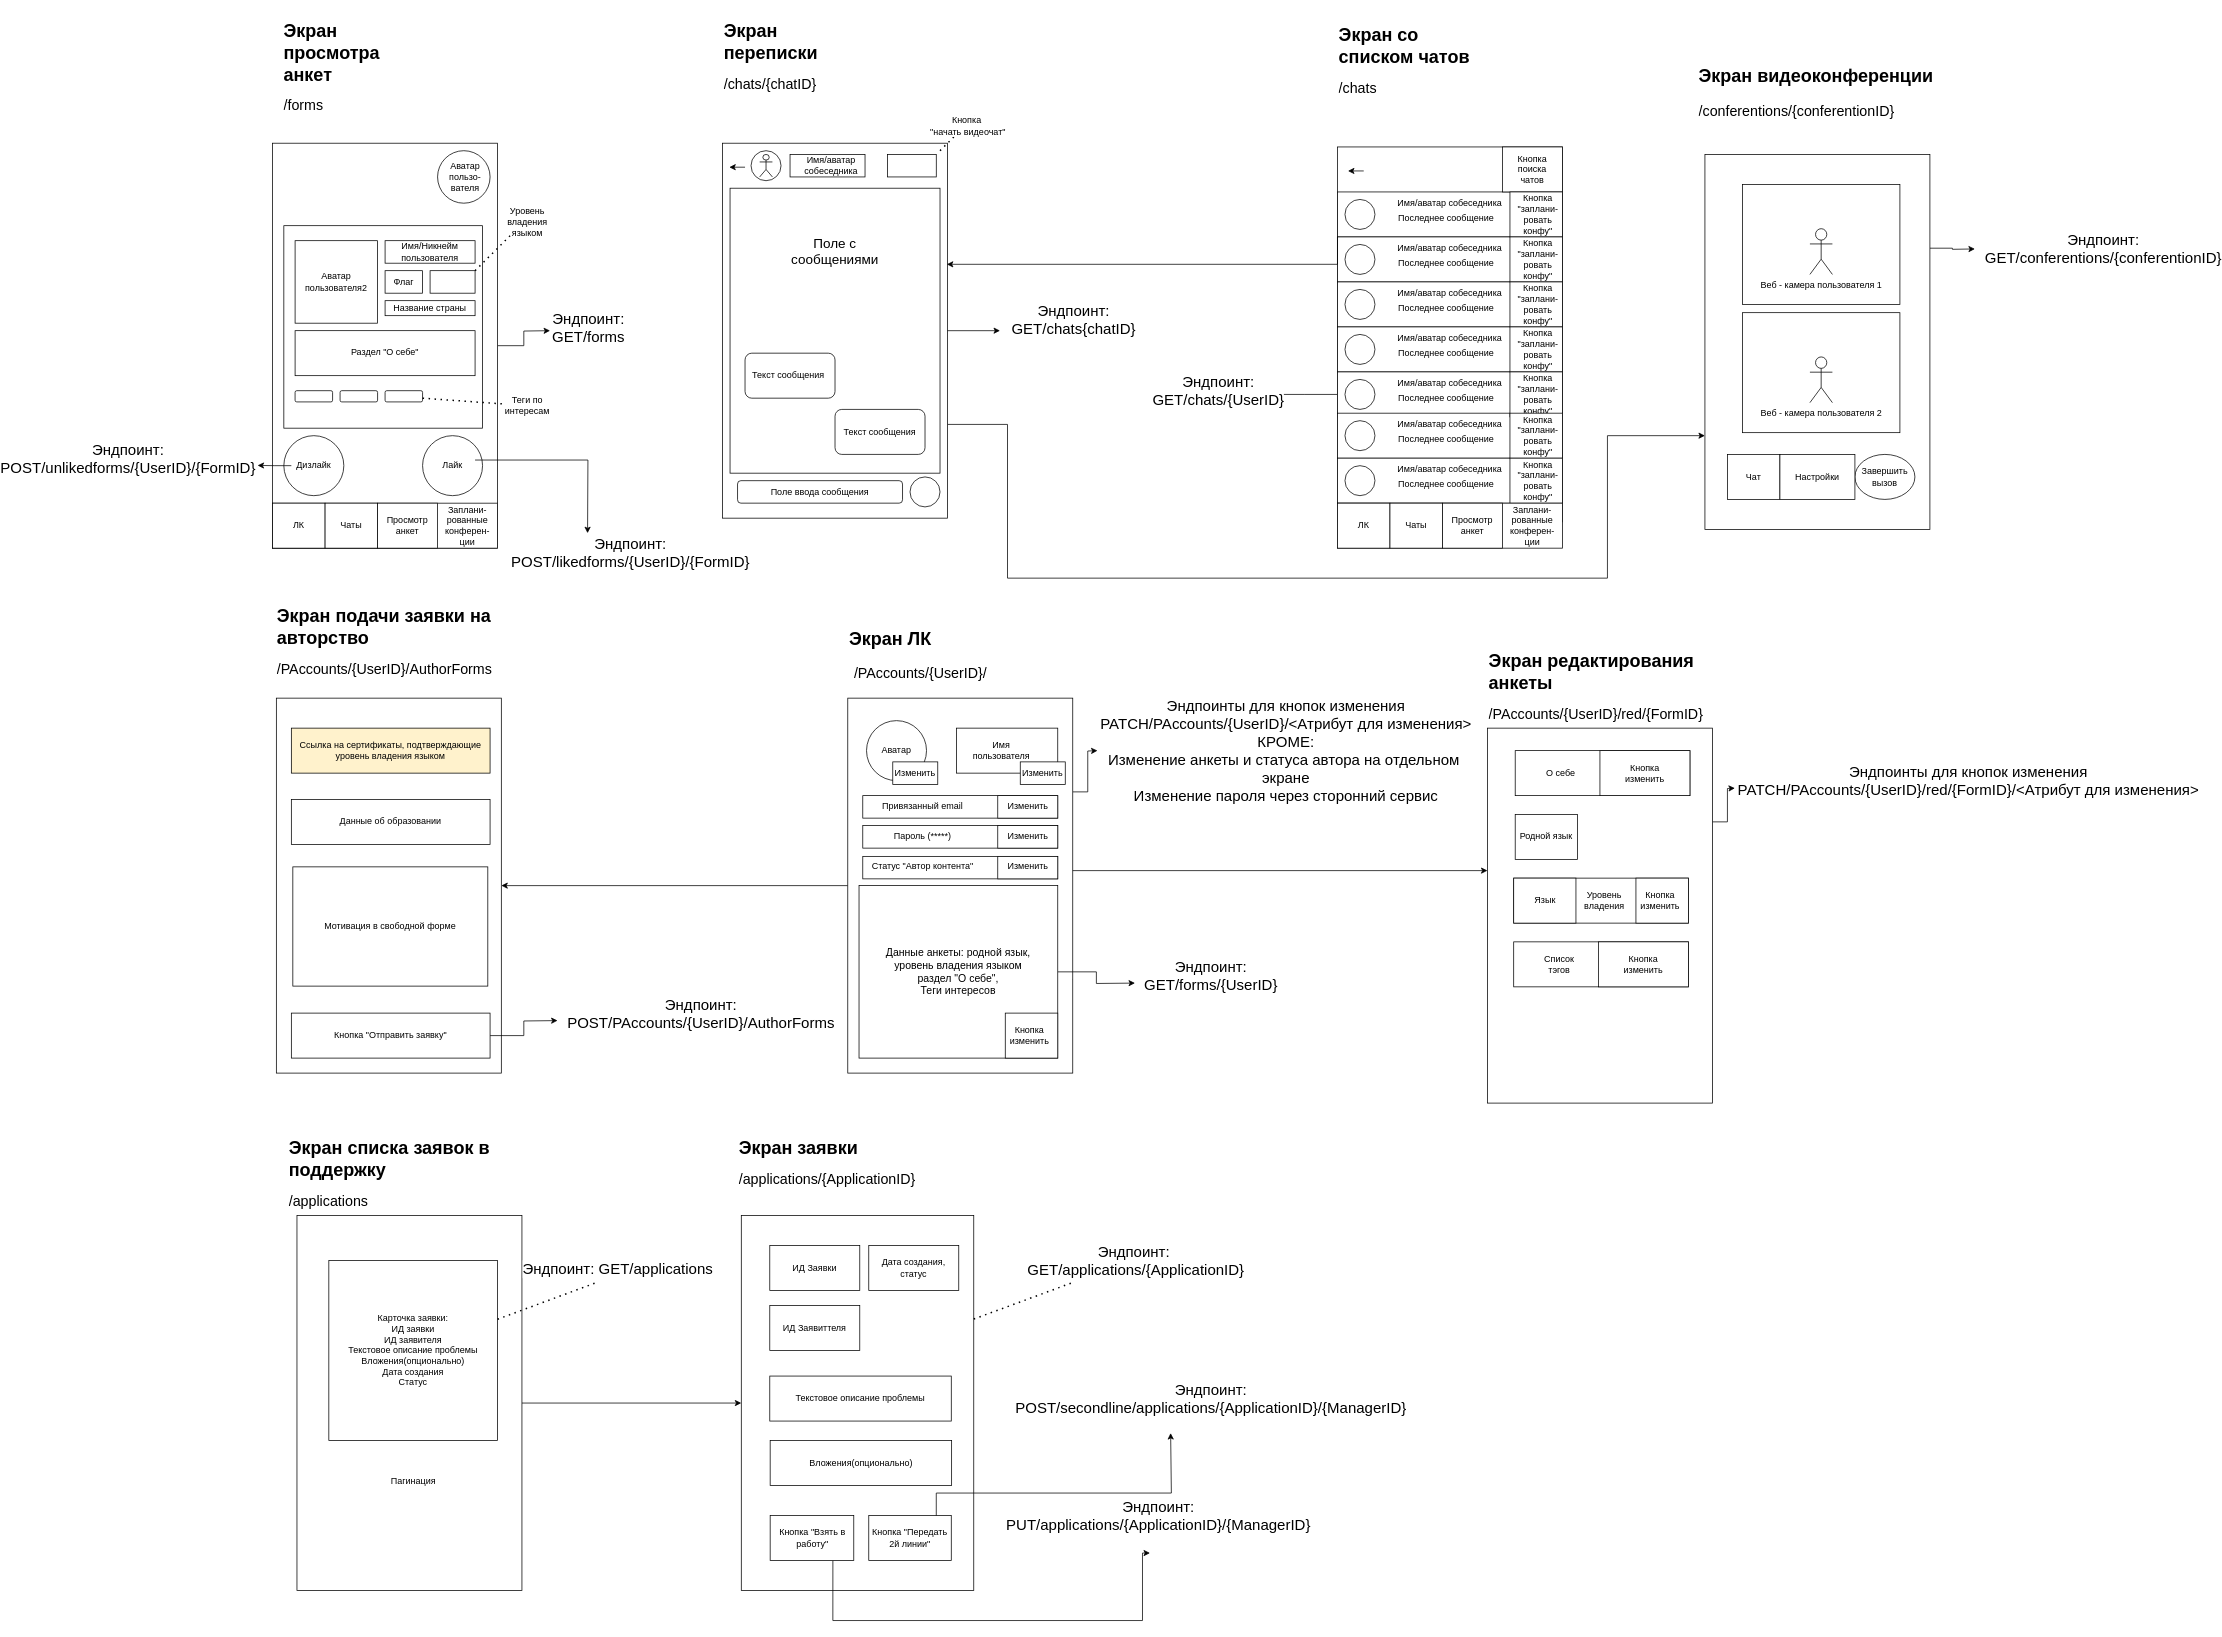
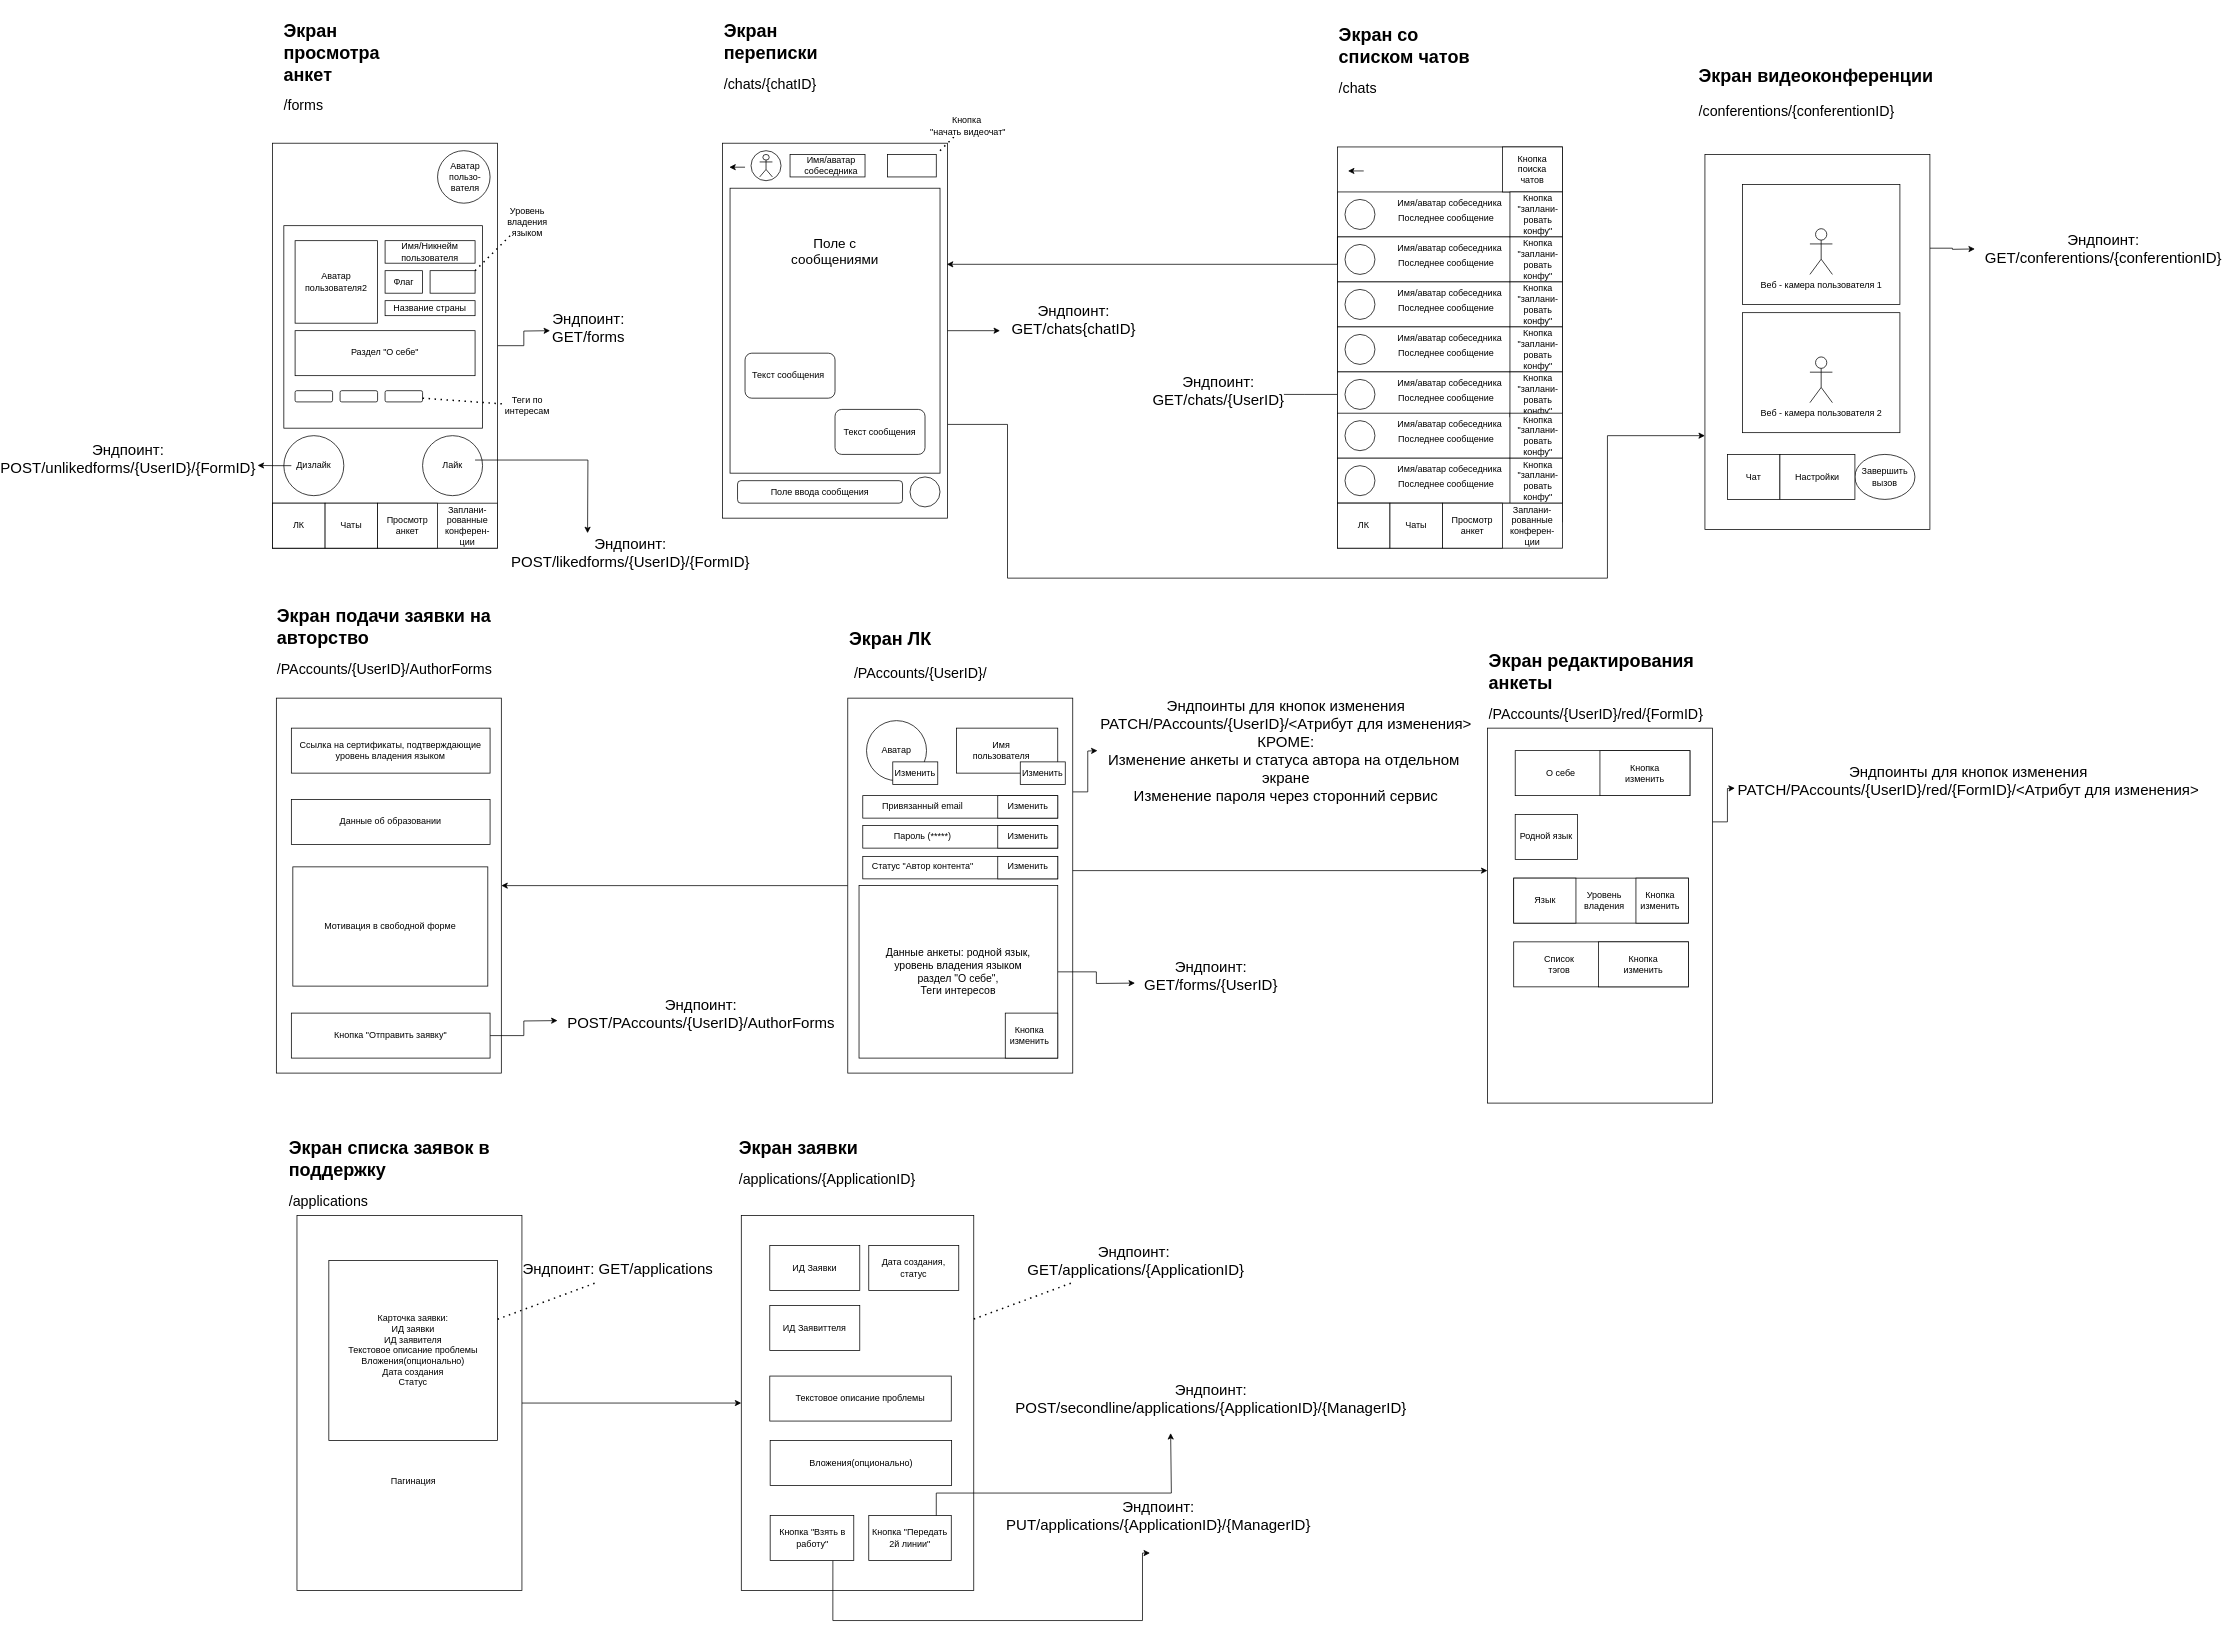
node "Ссылка на сертификаты, подтверждающие уровень владения языком": fillcolor #fff2cc -> #ffffff
